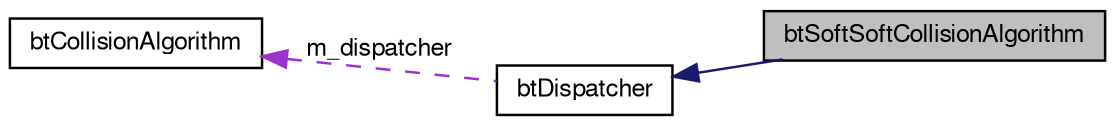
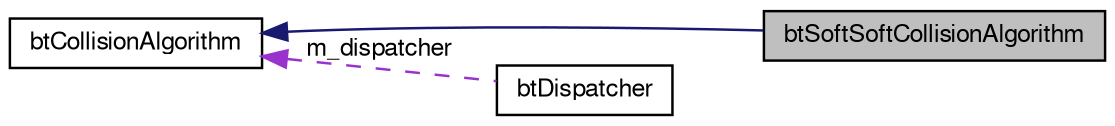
edge "btSoftSoftCollisionAlgorithm" -> "btDispatcher": now "btSoftSoftCollisionAlgorithm" -> "btCollisionAlgorithm"
